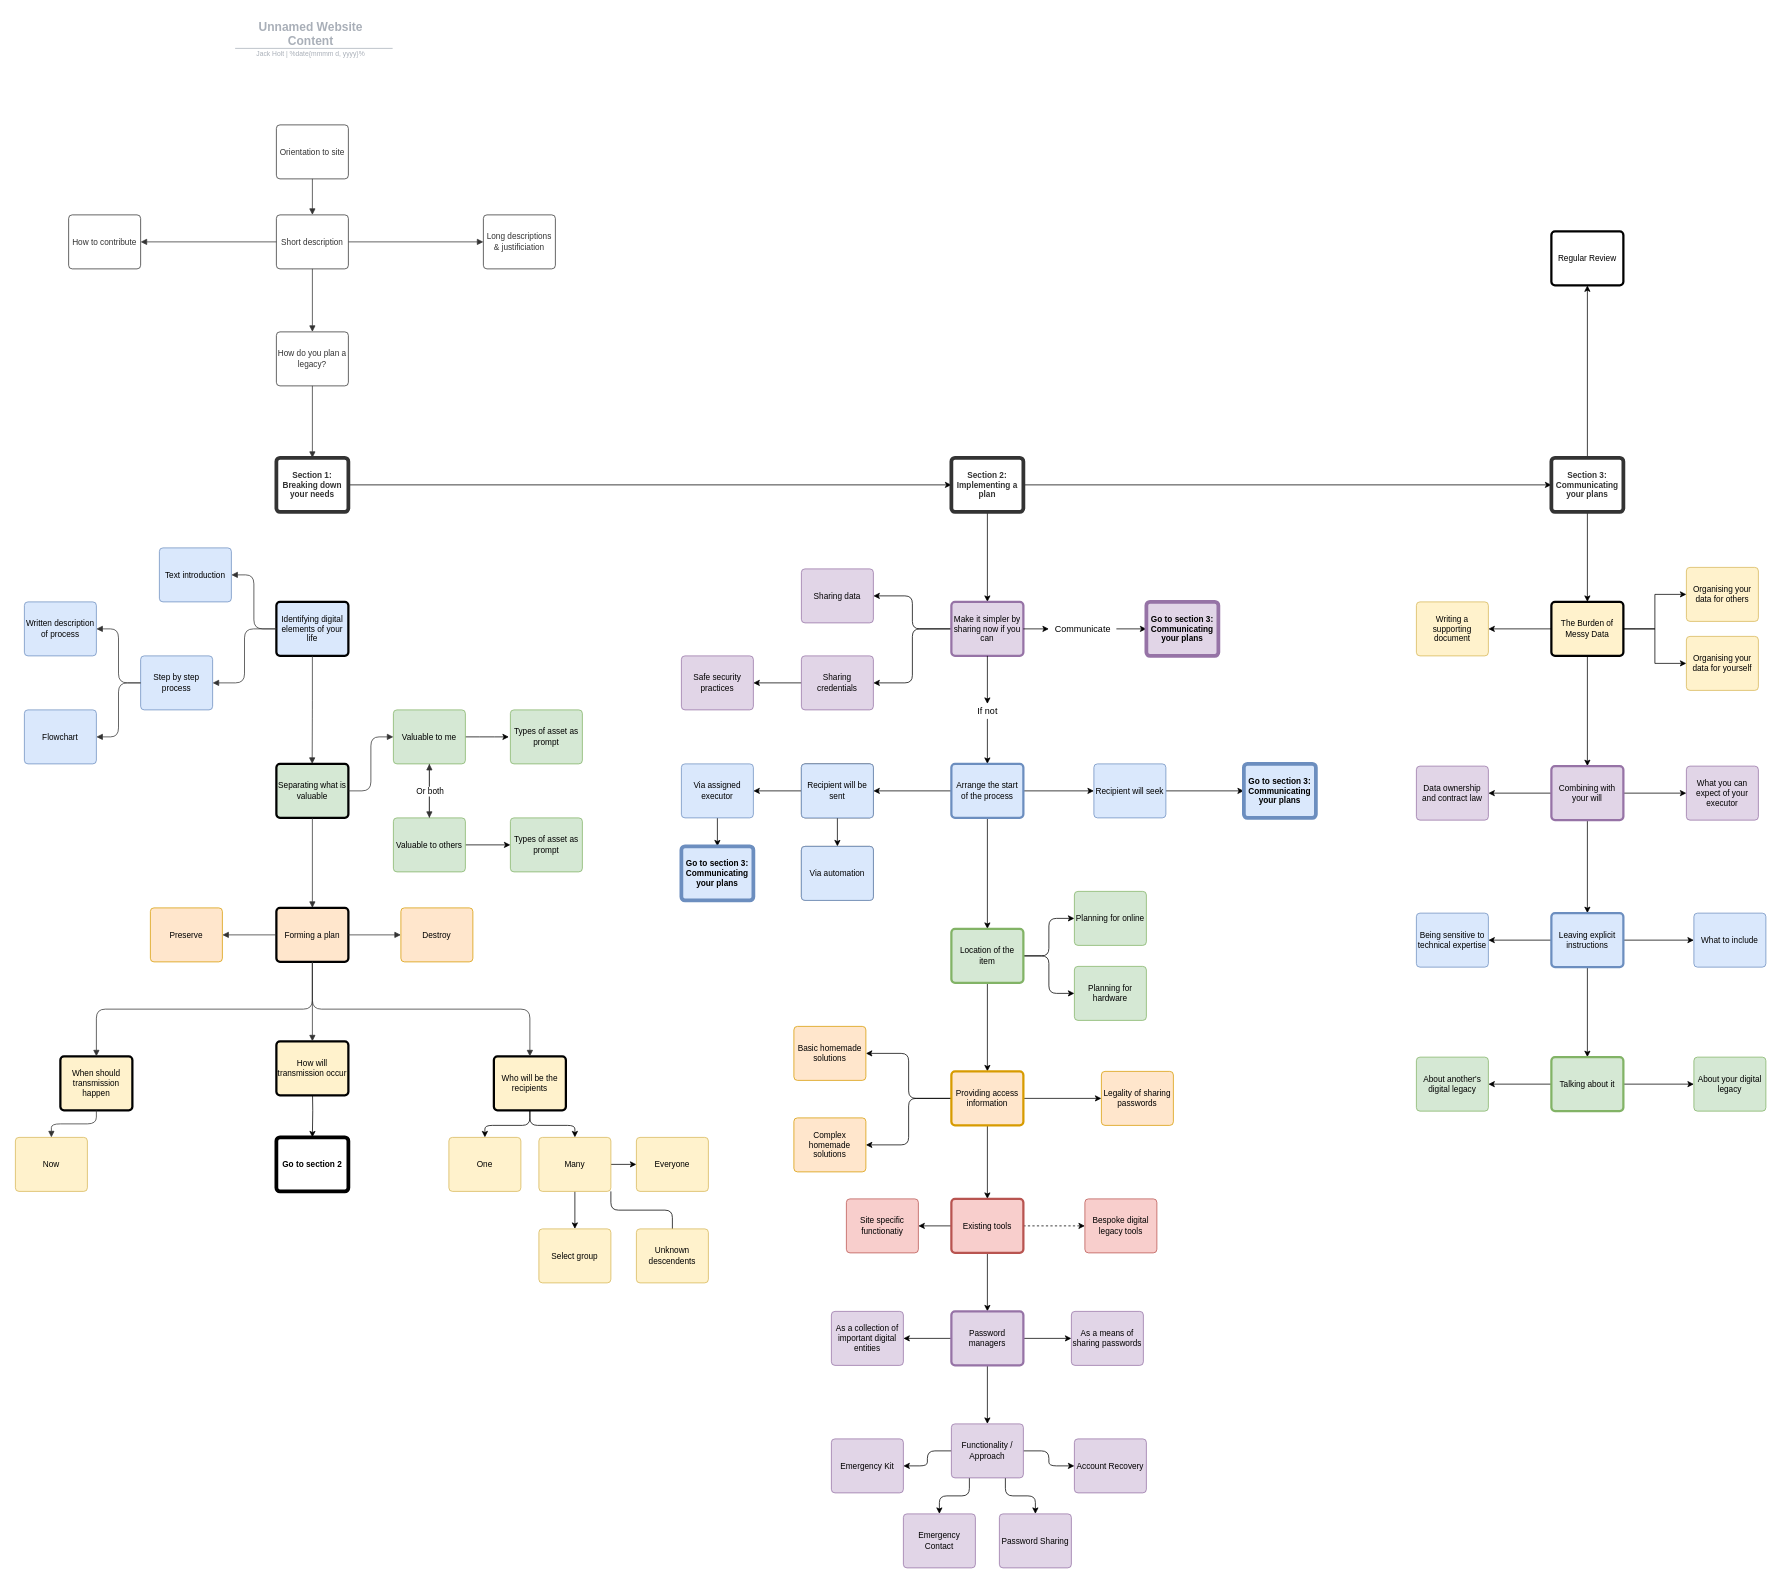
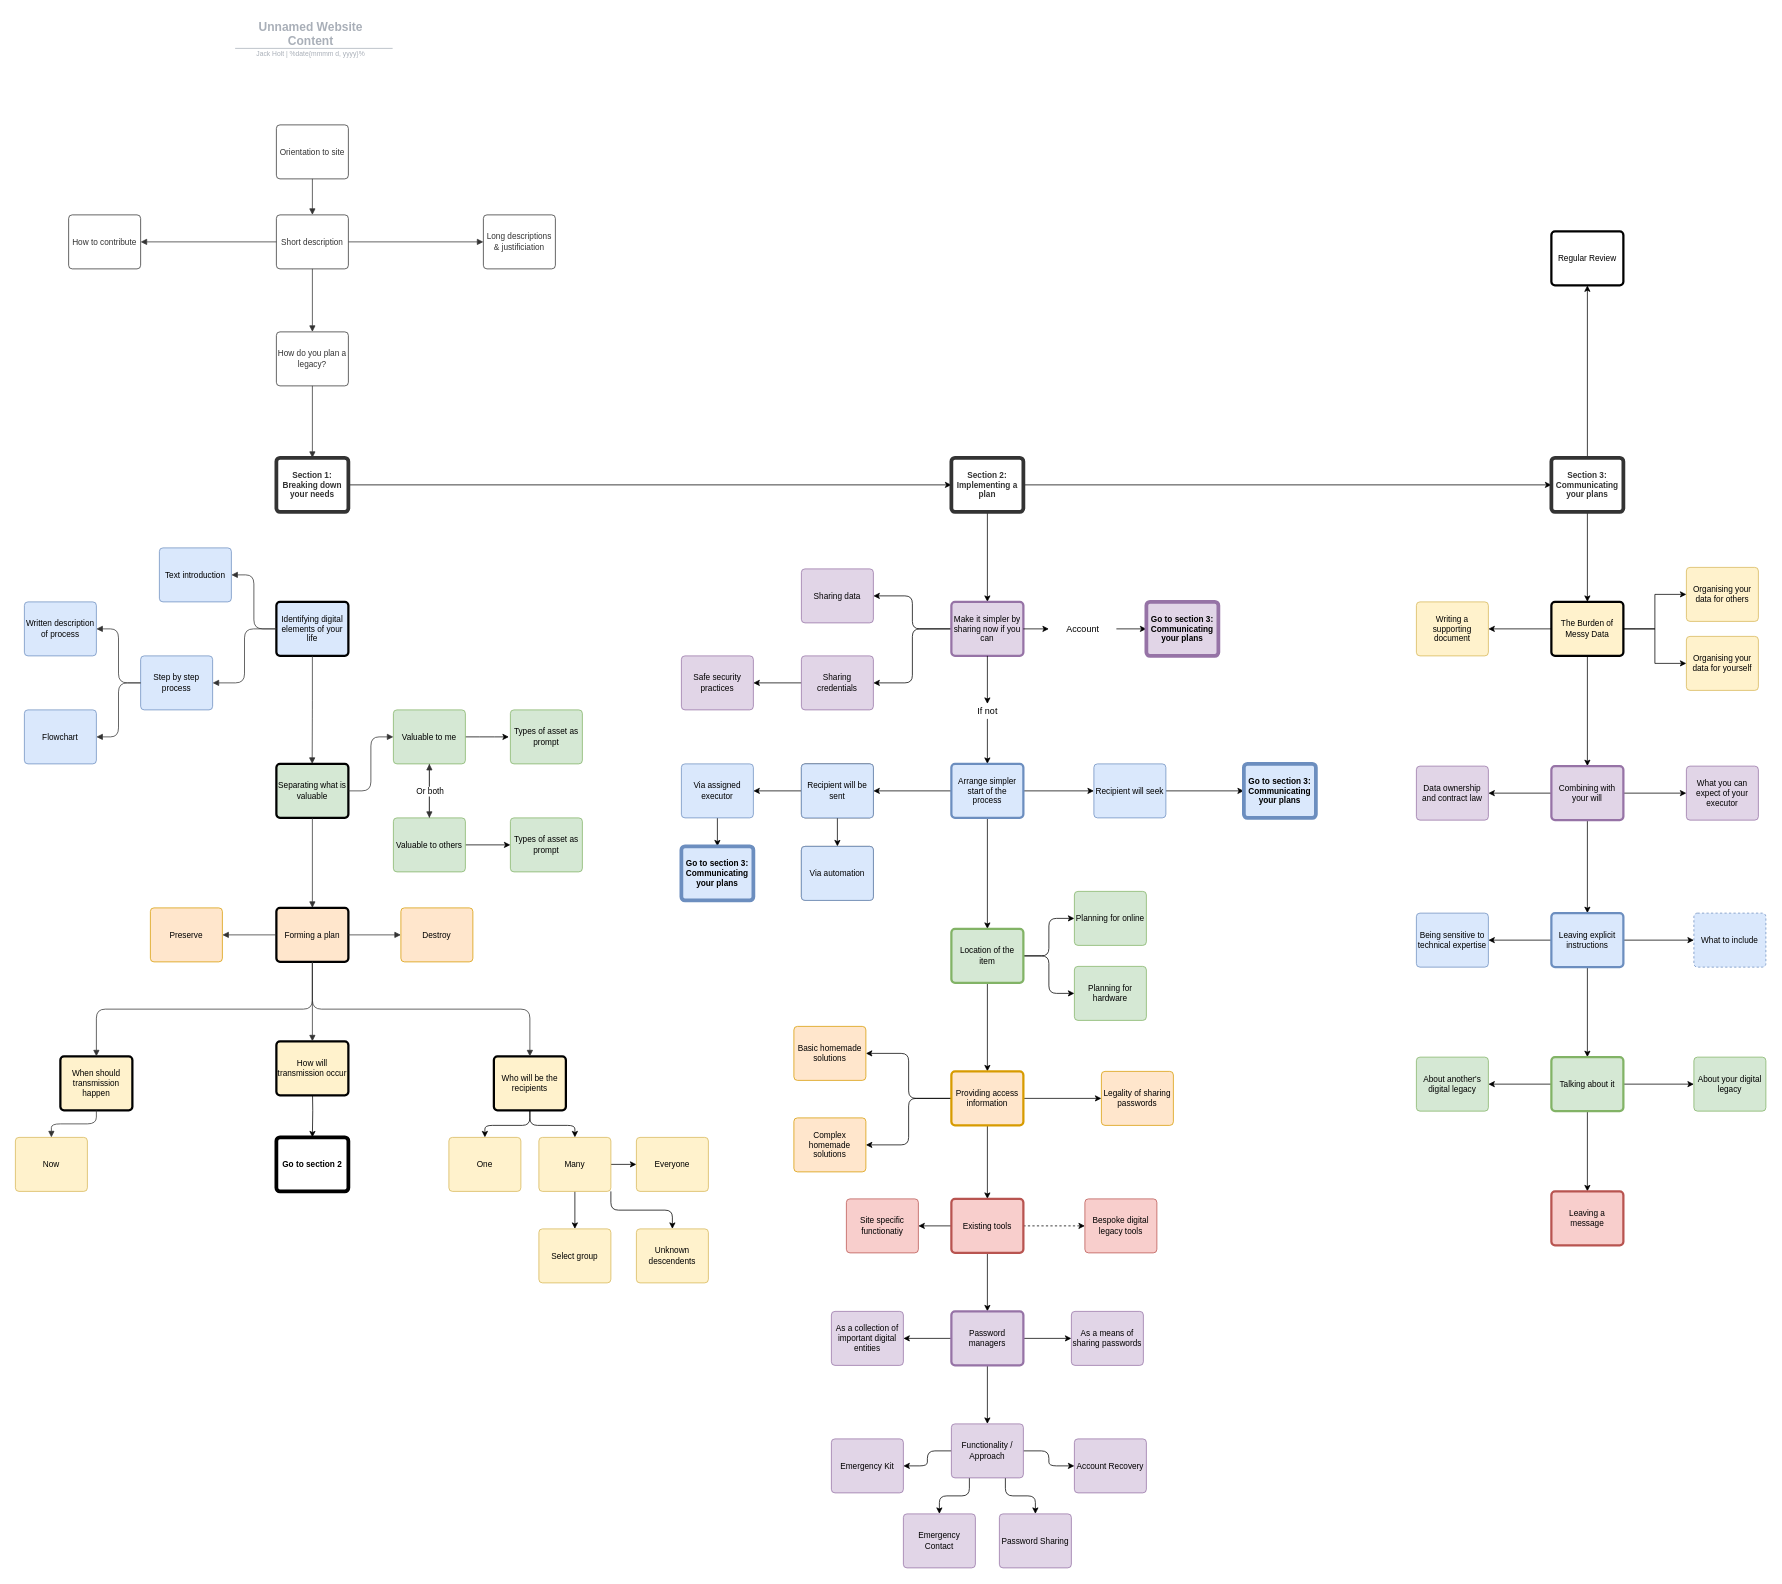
node "Communicate": label "Communicate" -> "Account"
node "Arrange the start of the process": label "Arrange the start of the process" -> "Arrange simpler start of the process"
node "What to include": style solid -> dashed
edge "Talking about it" -> "Leaving a message": added
node "Leaving a message": added
edge "Many" -- "Unknown descendents": arrowhead none -> classic
